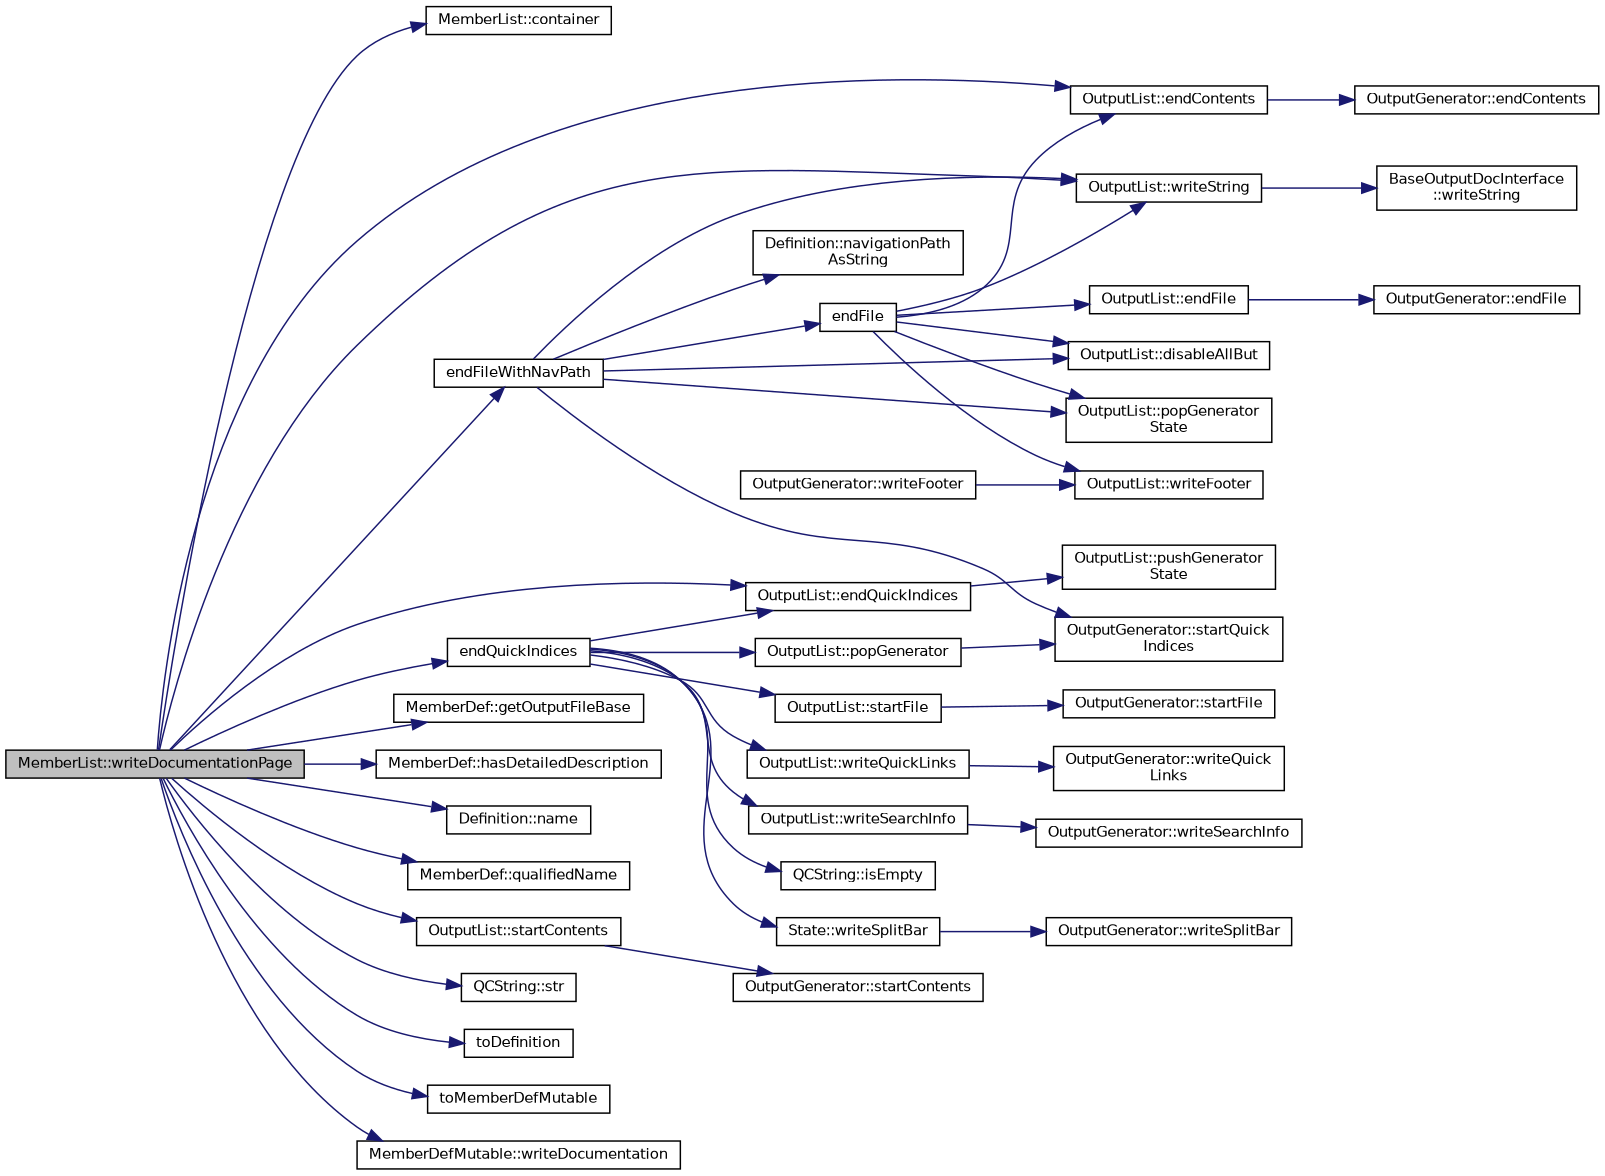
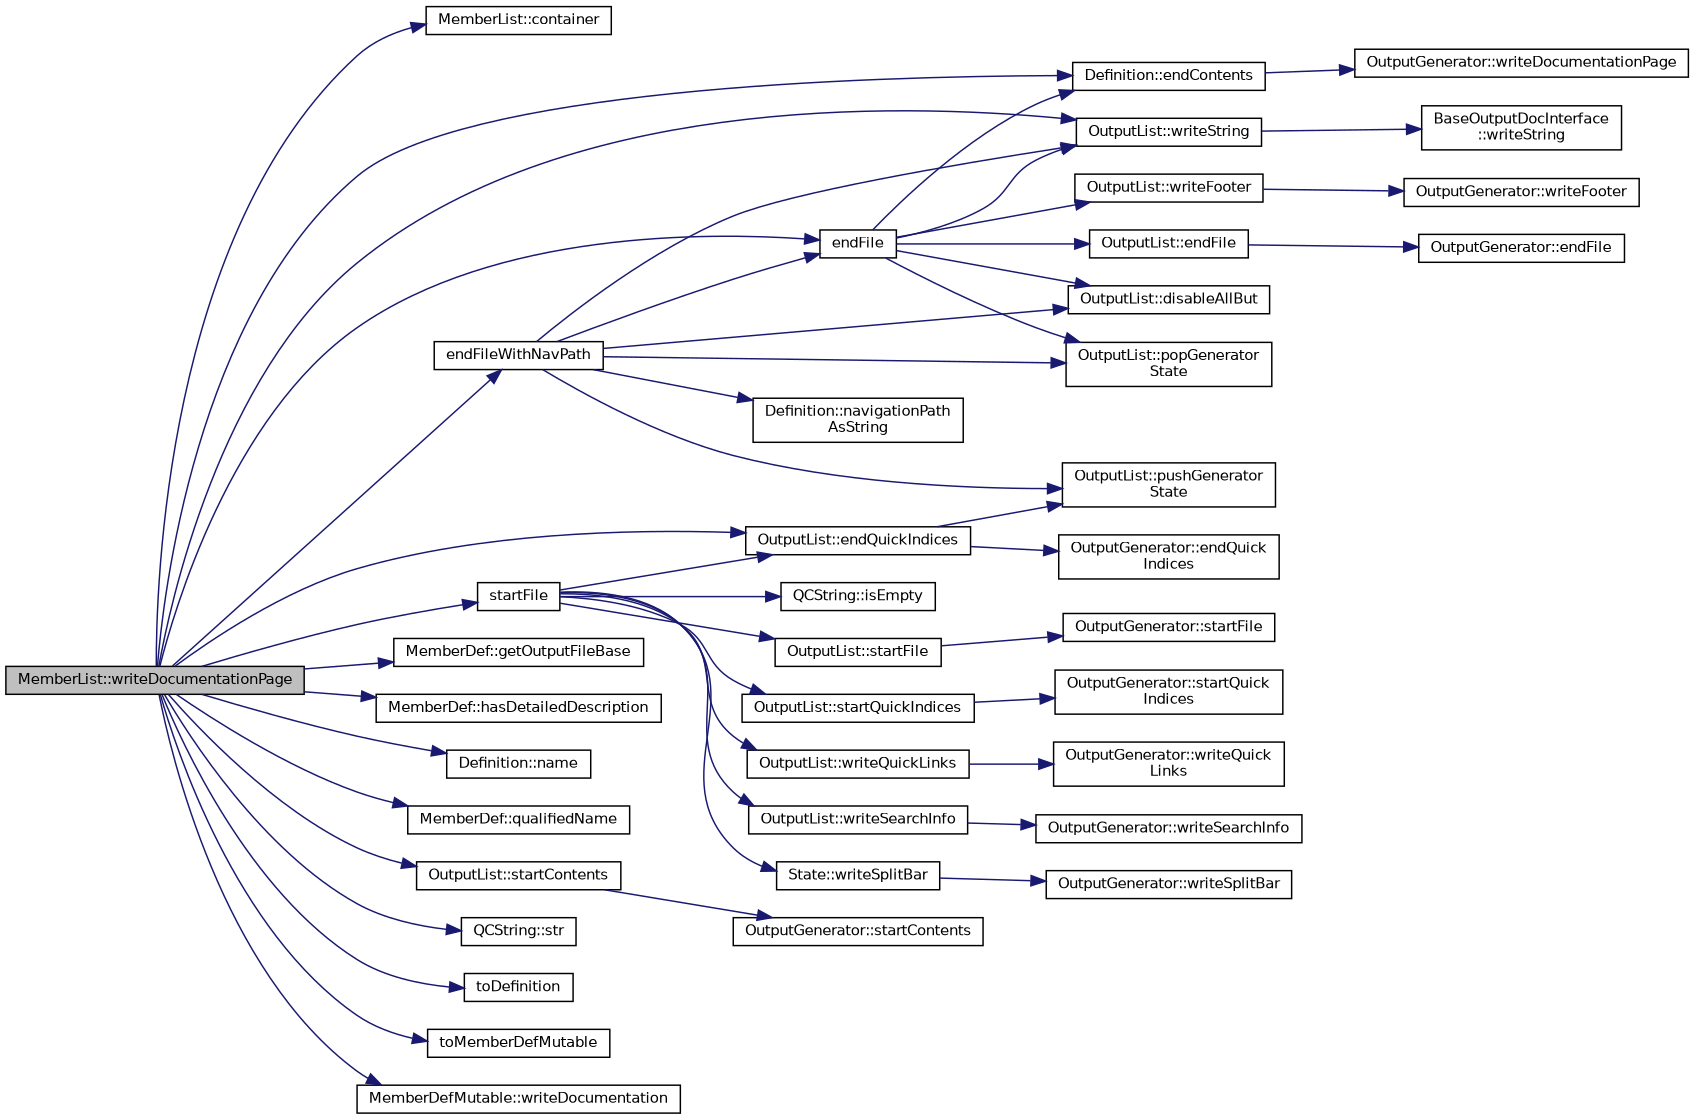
node "OutputList::endContents": label "OutputList::endContents" -> "Definition::endContents"
node "OutputGenerator::endContents": label "OutputGenerator::endContents" -> "OutputGenerator::writeDocumentationPage"
edge "MemberList::writeDocumentationPage" -> "endFile": added
edge "OutputGenerator::writeFooter" -> "OutputList::writeFooter": reversed
edge "endFileWithNavPath" -> "OutputGenerator::startQuick Indices": now "endFileWithNavPath" -> "OutputList::pushGenerator State"
node "OutputGenerator::endQuick Indices": added
node "endQuickIndices": label "endQuickIndices" -> "startFile"
node "OutputList::popGenerator": label "OutputList::popGenerator" -> "OutputList::startQuickIndices"
